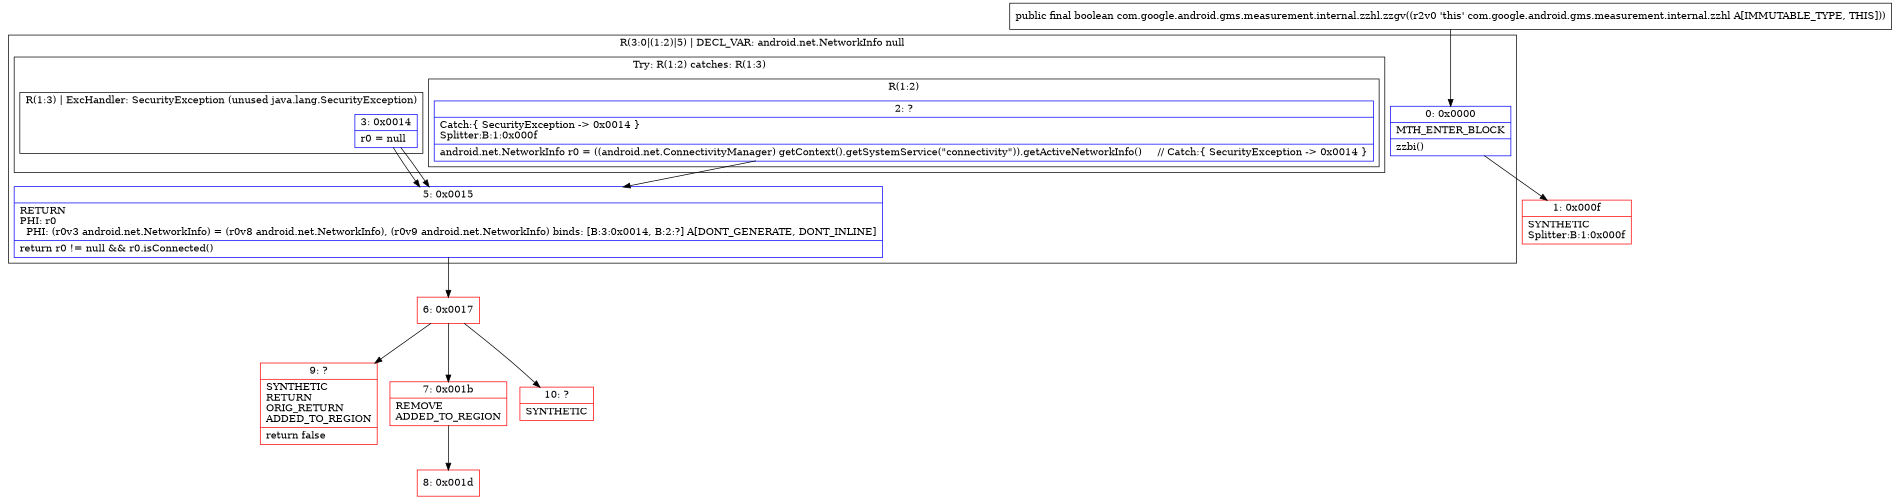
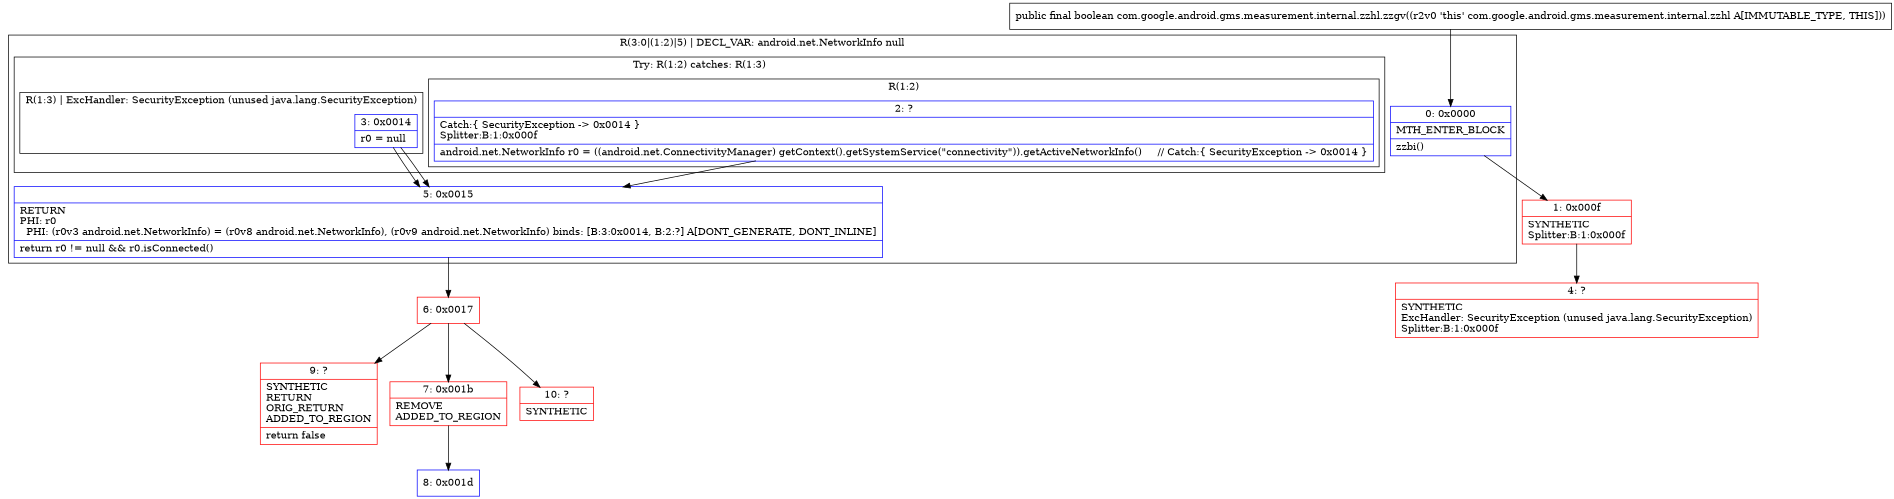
node "4: ?": added
node "8: 0x001d": color red -> blue
